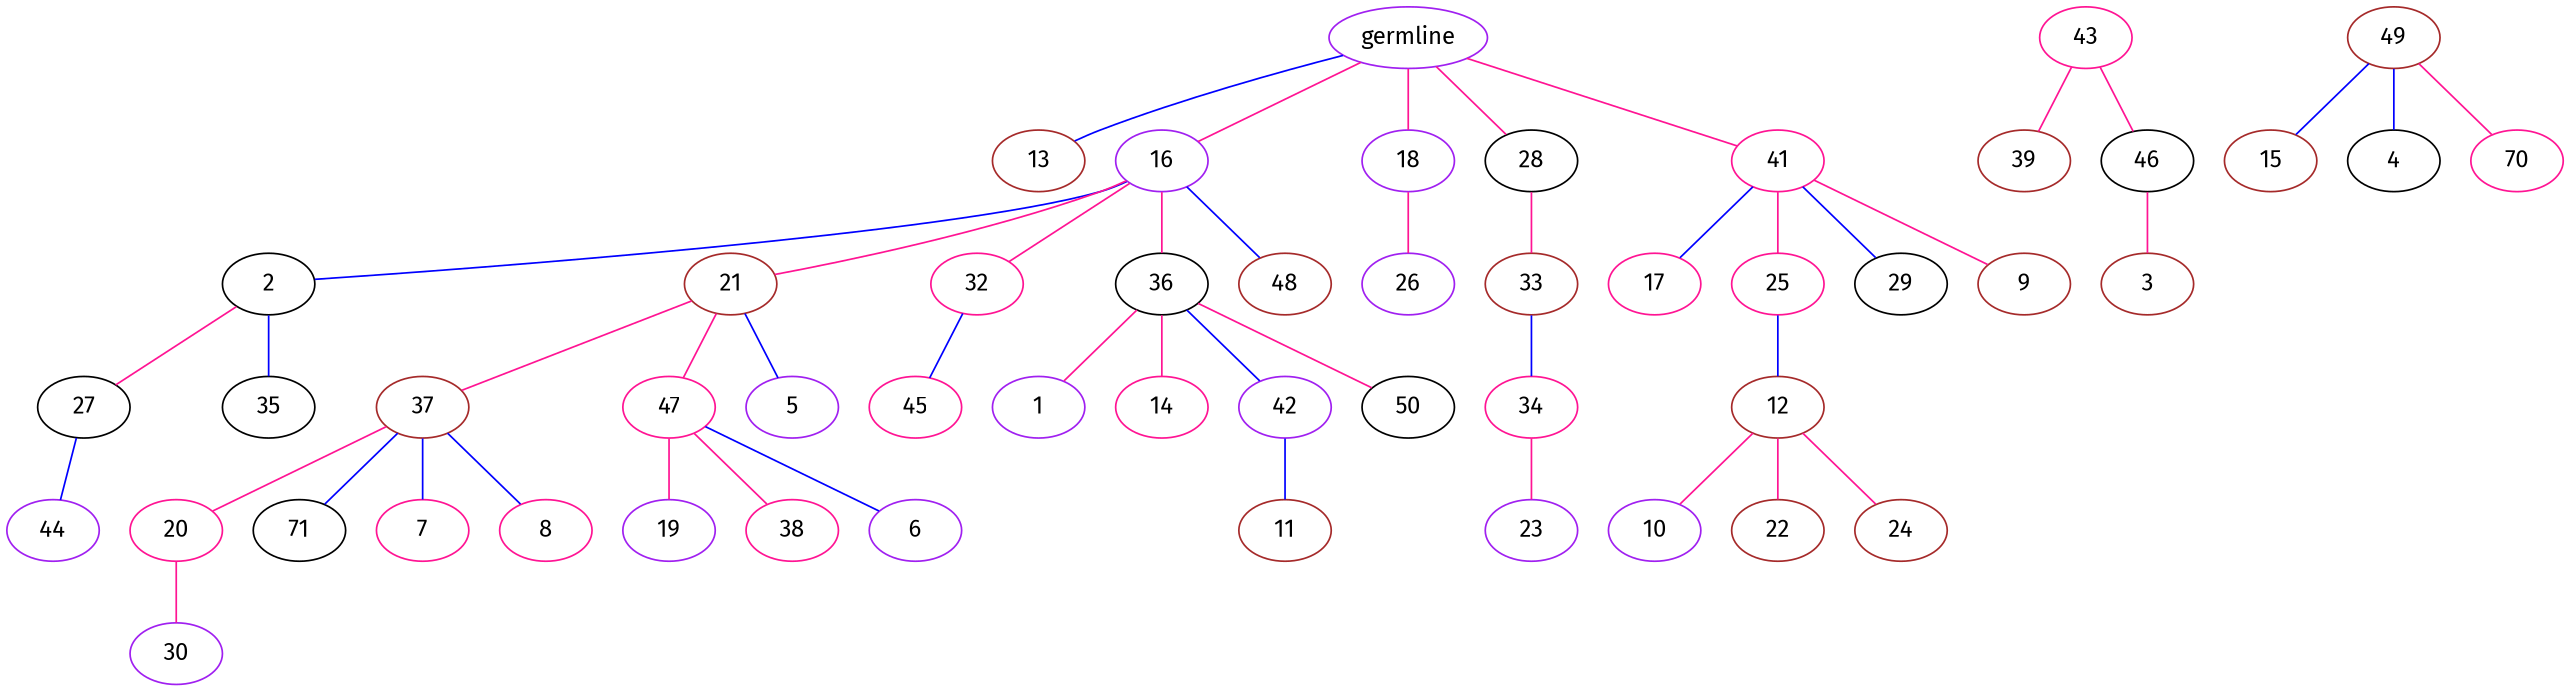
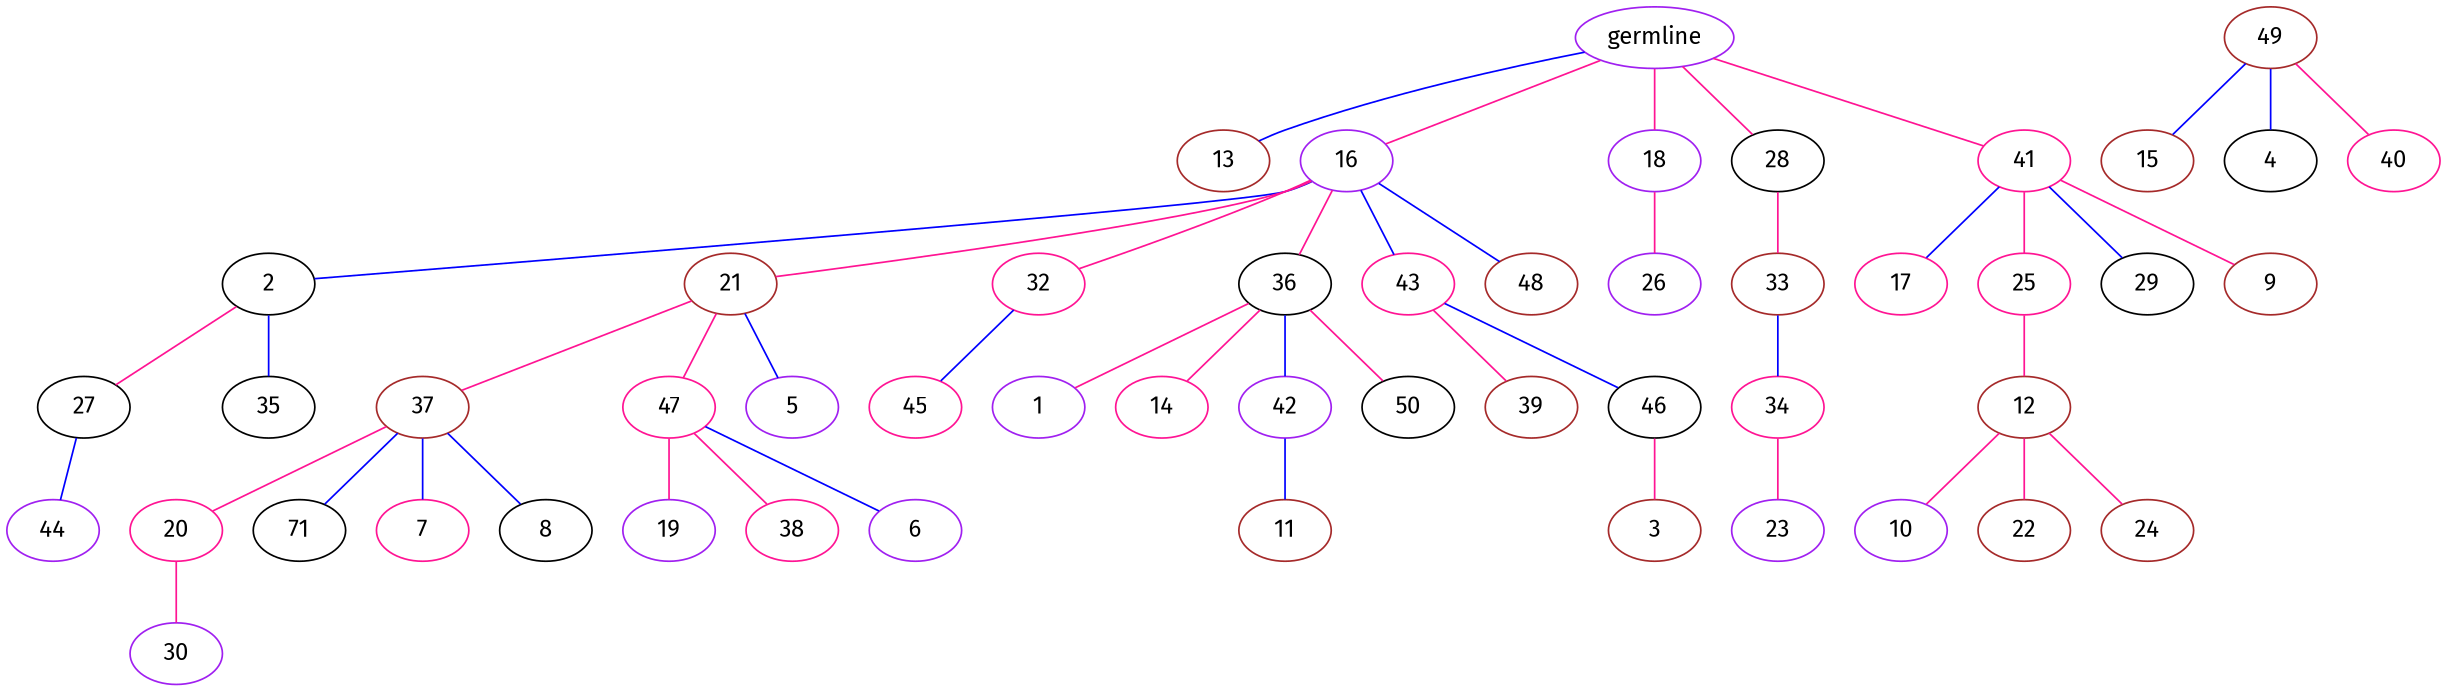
edge "43" -- "46": color deeppink -> blue
node "70": label "70" -> "40"
edge "16" -- "43": added
edge "25" -- "12": color blue -> deeppink
node "8": color deeppink -> black
